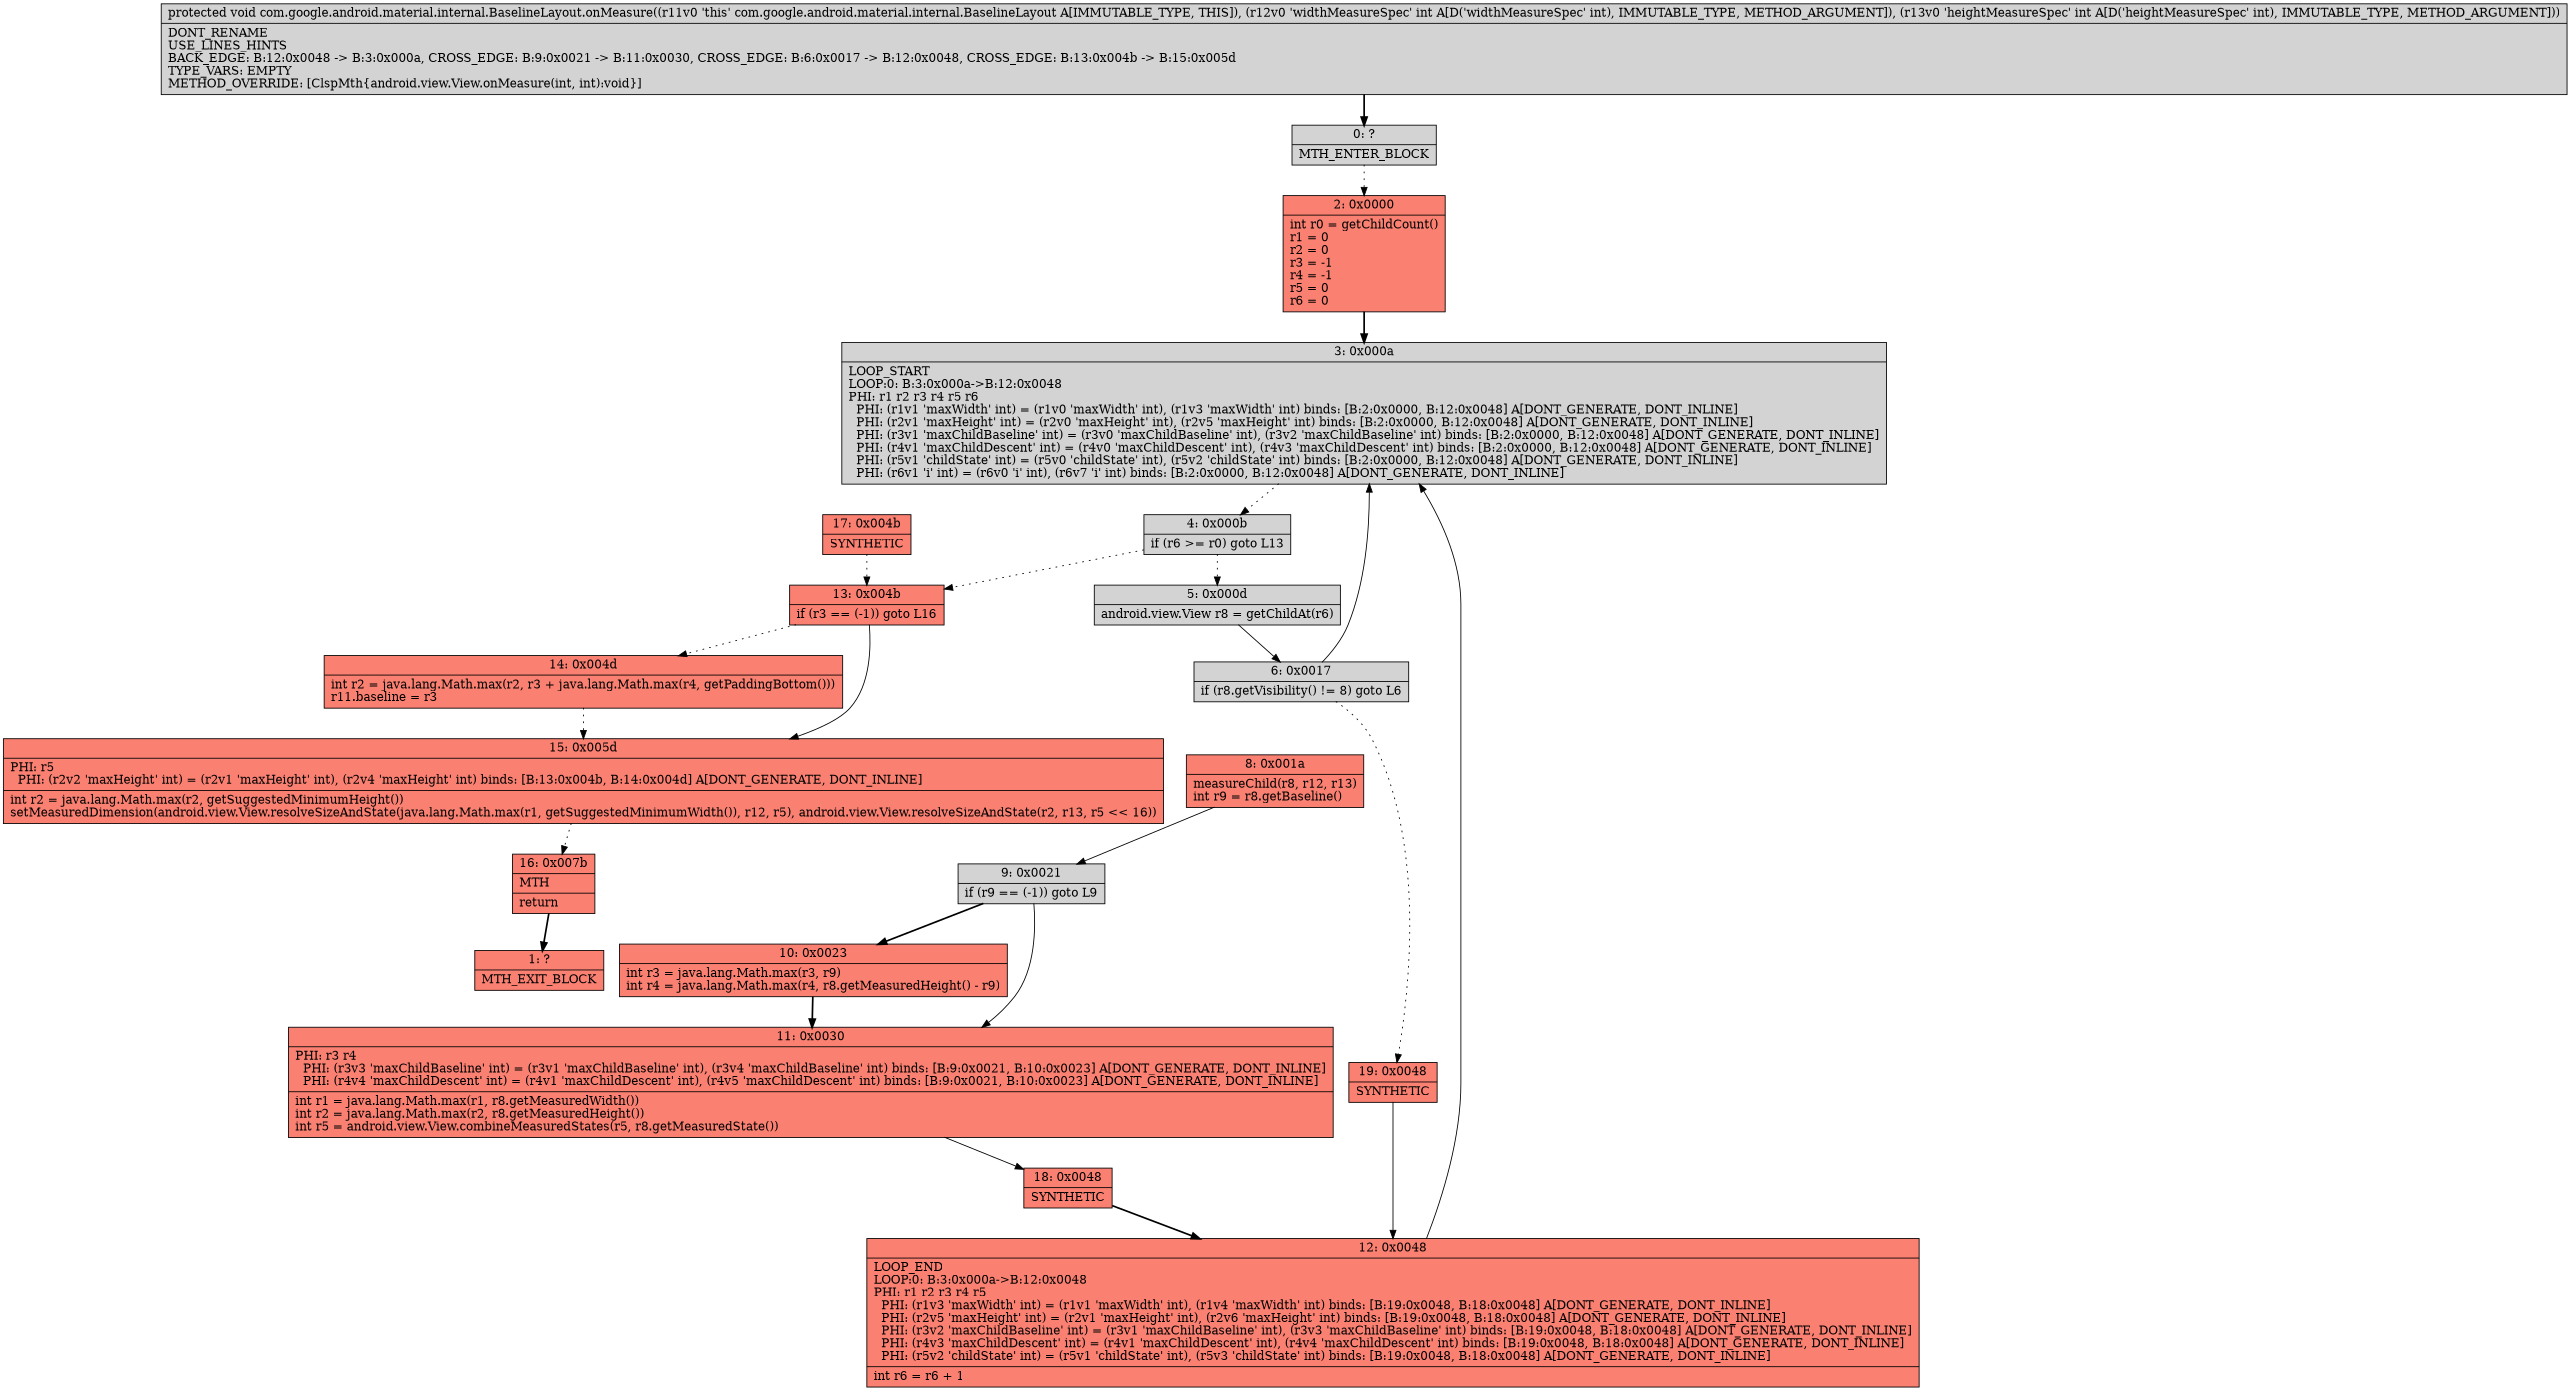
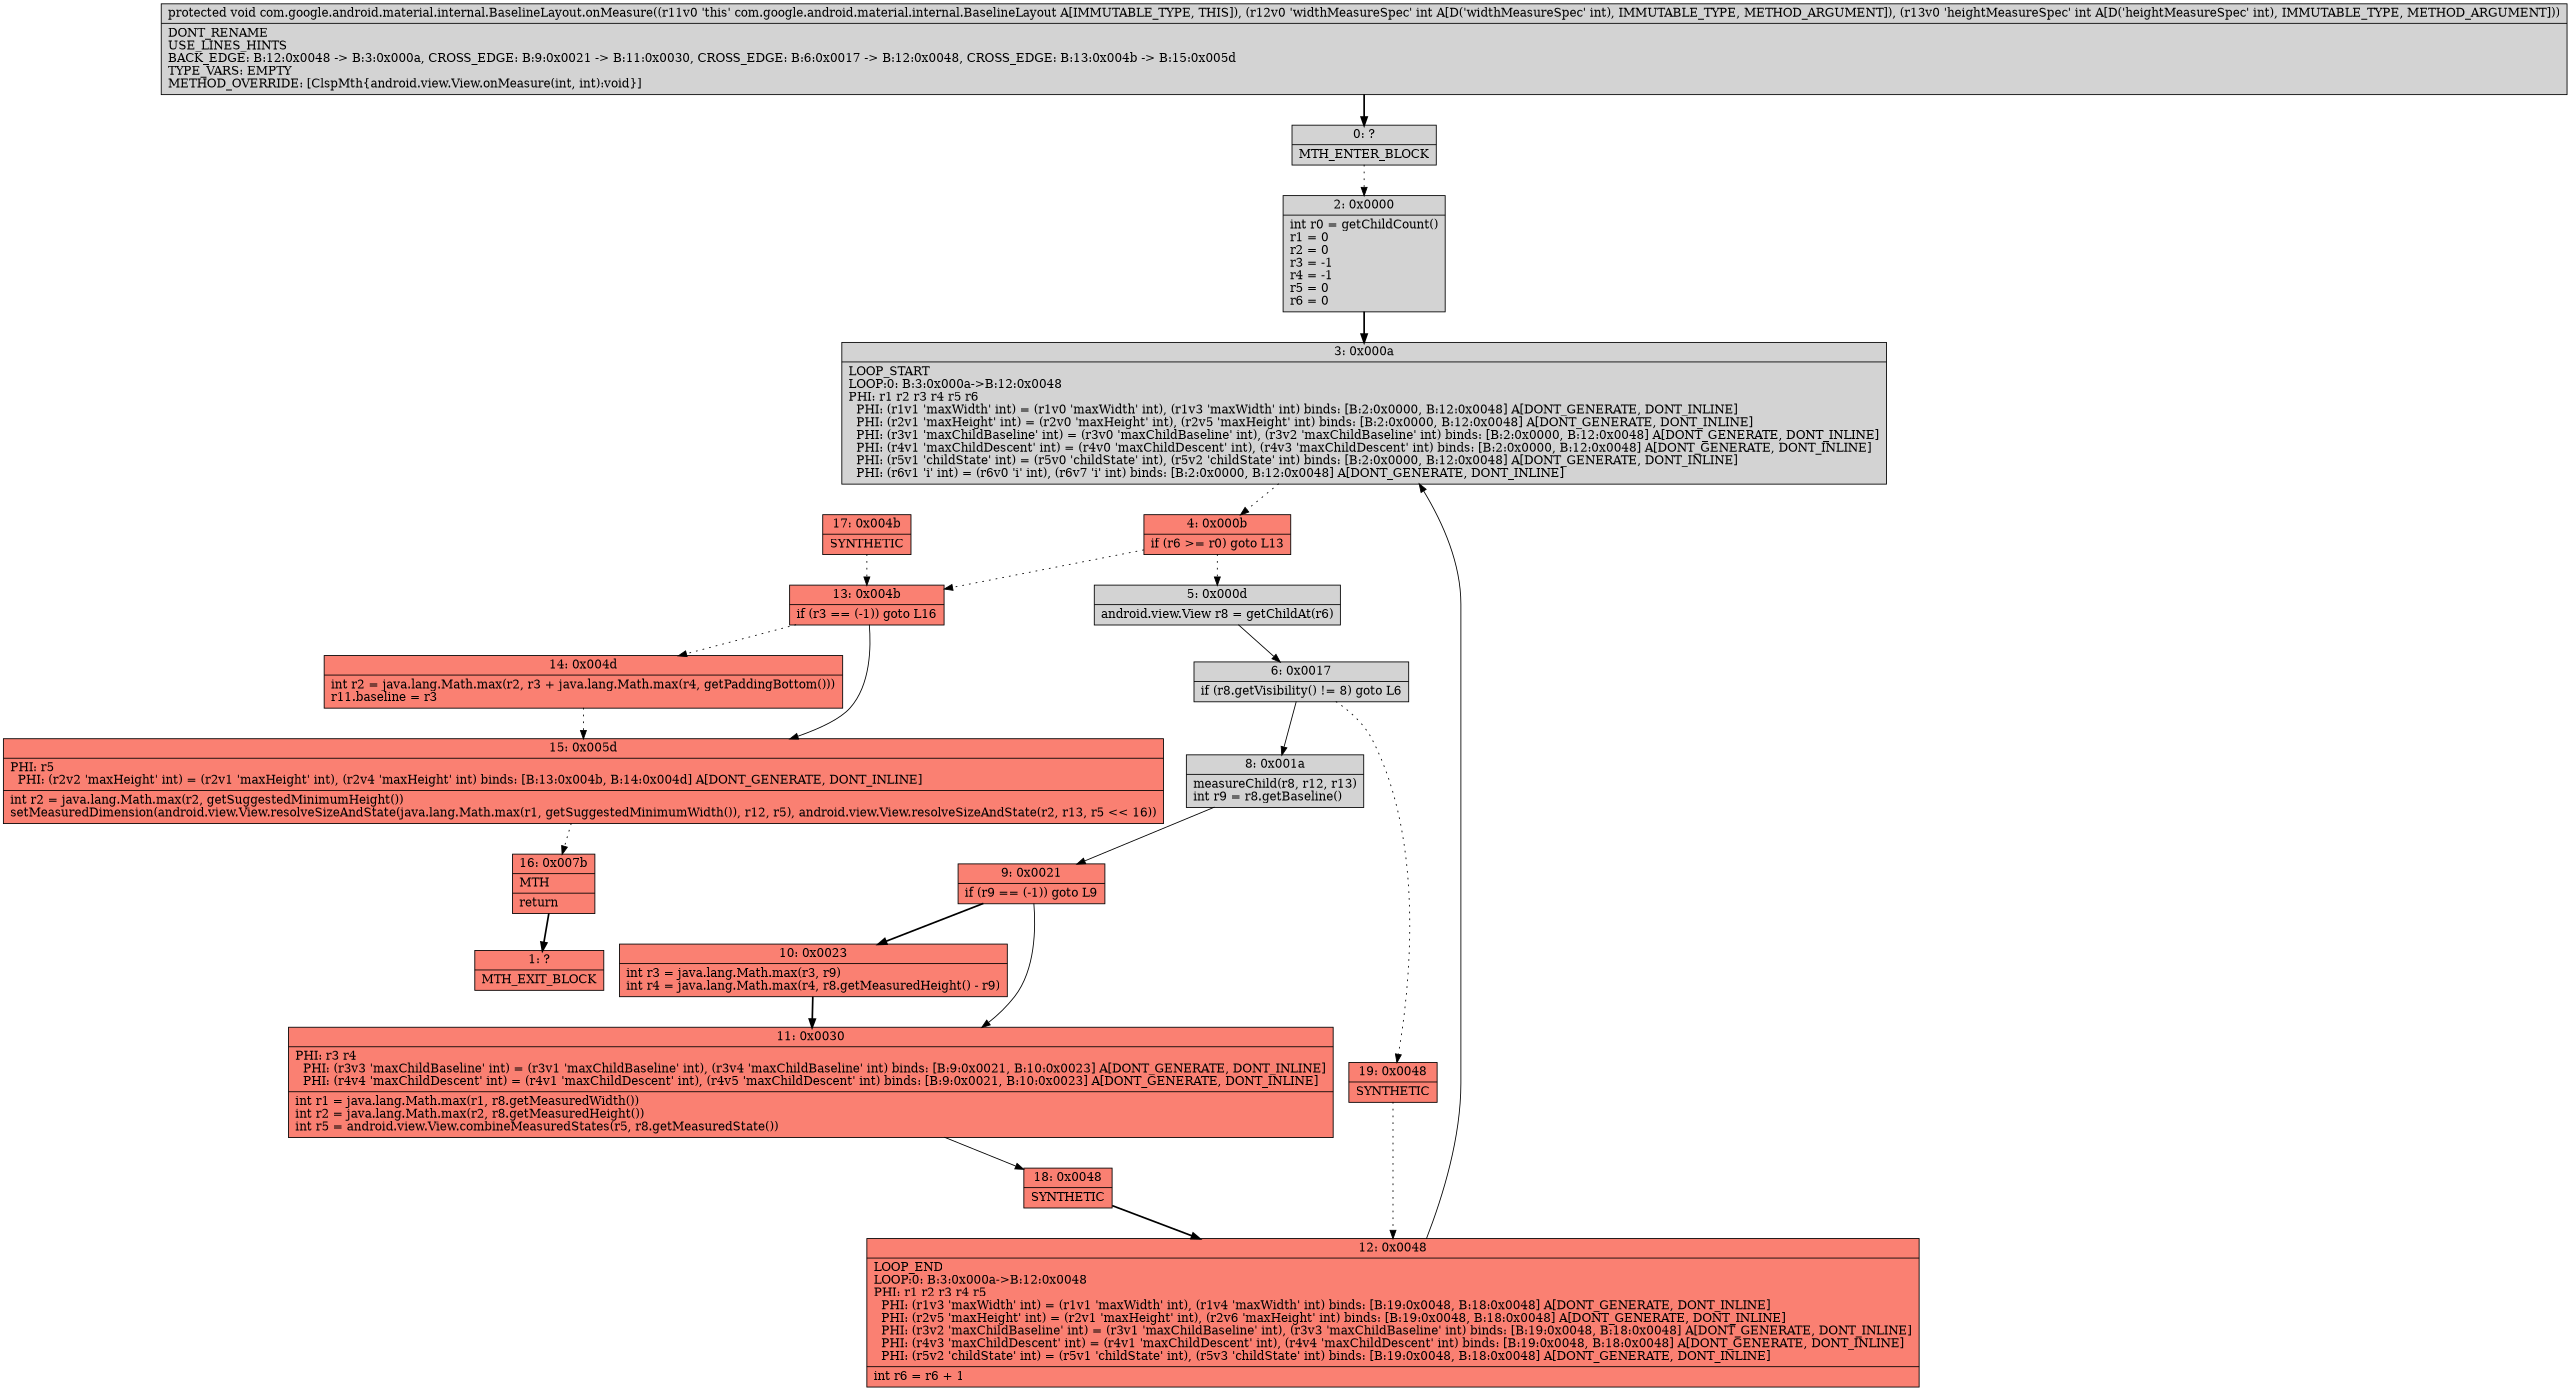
node "2: 0x0000": fillcolor salmon -> lightgrey
node "4: 0x000b": fillcolor lightgrey -> salmon
edge "6: 0x0017" -> "3: 0x000a": now "6: 0x0017" -> "8: 0x001a"
node "8: 0x001a": fillcolor salmon -> lightgrey
node "9: 0x0021": fillcolor lightgrey -> salmon
edge "19: 0x0048" -> "12: 0x0048": style solid -> dotted
